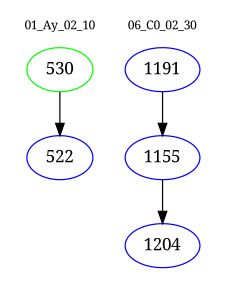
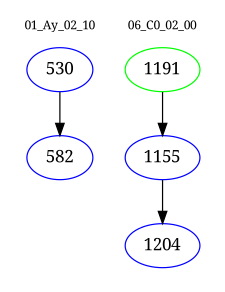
cluster "06_C0_02_30": label "06_C0_02_30" -> "06_C0_02_00"
node "530": color green -> blue
node "1191": color blue -> green
node "522": label "522" -> "582"
